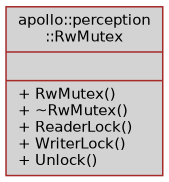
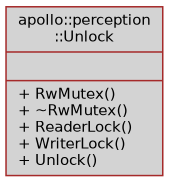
node "apollo::perception": text "::RwMutex" -> "::Unlock"
